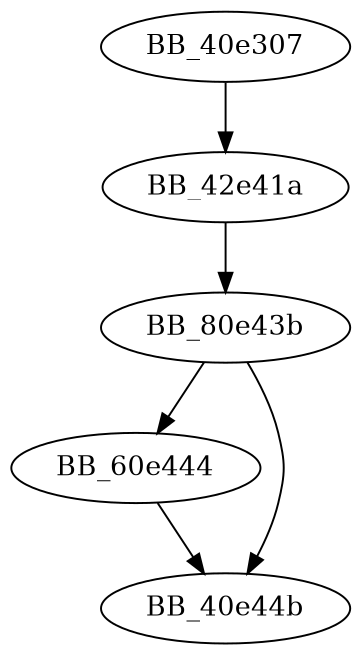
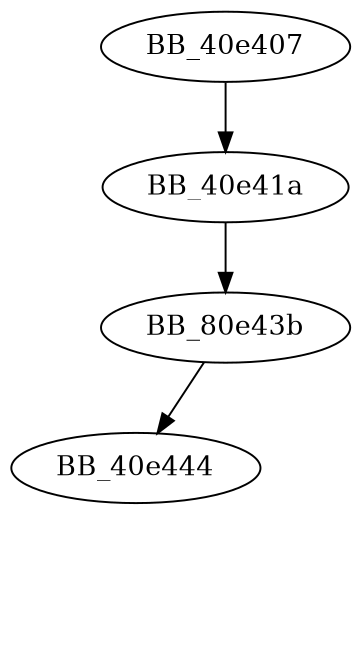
node "BB_40e307": label "BB_40e307" -> "BB_40e407"
node "BB_42e41a": label "BB_42e41a" -> "BB_40e41a"
node "BB_60e444": label "BB_60e444" -> "BB_40e444"
node "BB_40e44b": removed
